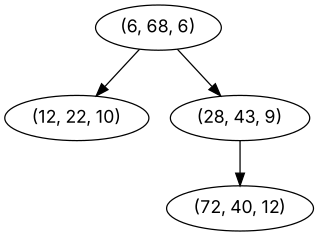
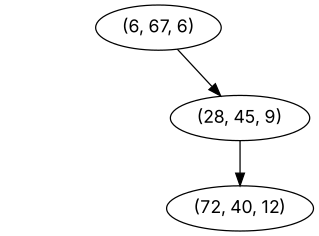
node "(6, 68, 6)": label "(6, 68, 6)" -> "(6, 67, 6)"
node "(12, 22, 10)": removed
node "(28, 43, 9)": label "(28, 43, 9)" -> "(28, 45, 9)"
